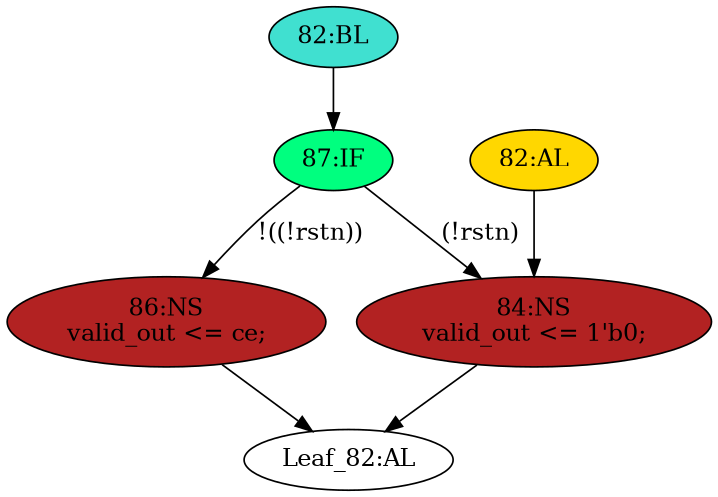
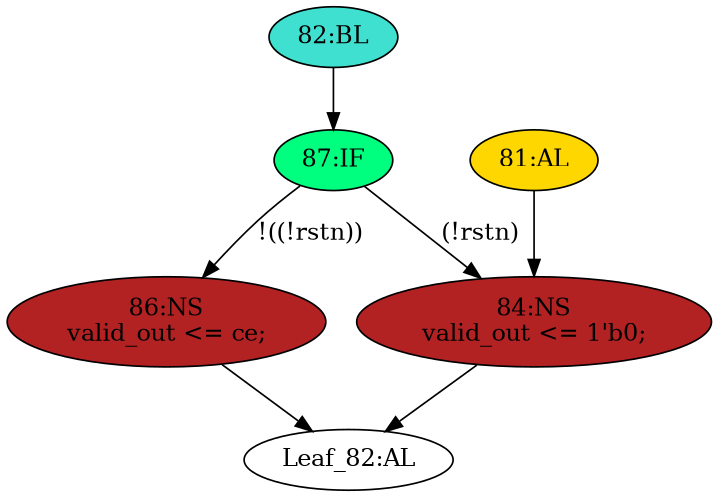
node "82:AL": label "82:AL" -> "81:AL"
